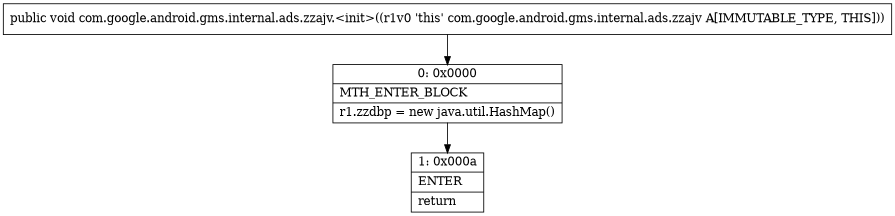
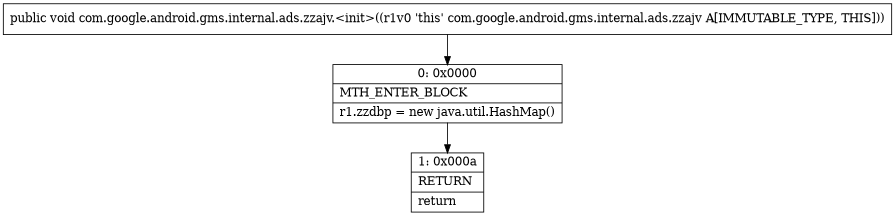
node "1: 0x000a": text "ENTER" -> "RETURN"
